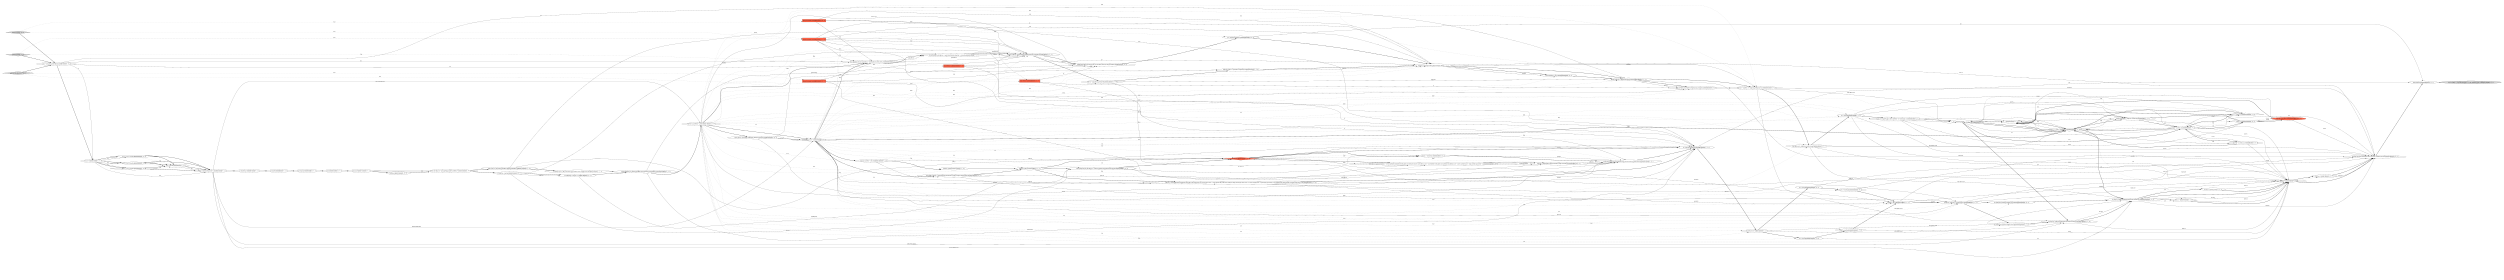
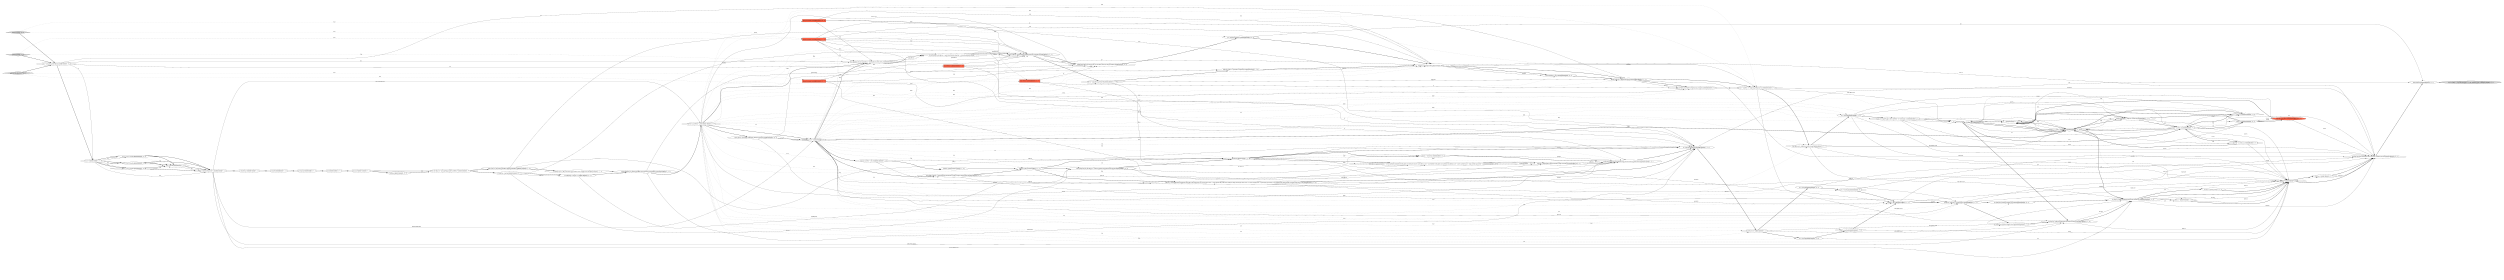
edge "final int(( numHits = new int((((@@@20@@@['1', '1', '0']" -> "ids = new int((((@@@63@@@['1', '1', '1']": now "lastDocRequested <= 0@@@19@@@['1', '1', '1']" -> "ids = new int((((@@@63@@@['1', '1', '1']"
node "!needScores@@@25@@@['1', '1', '1']": fillcolor tomato -> white
